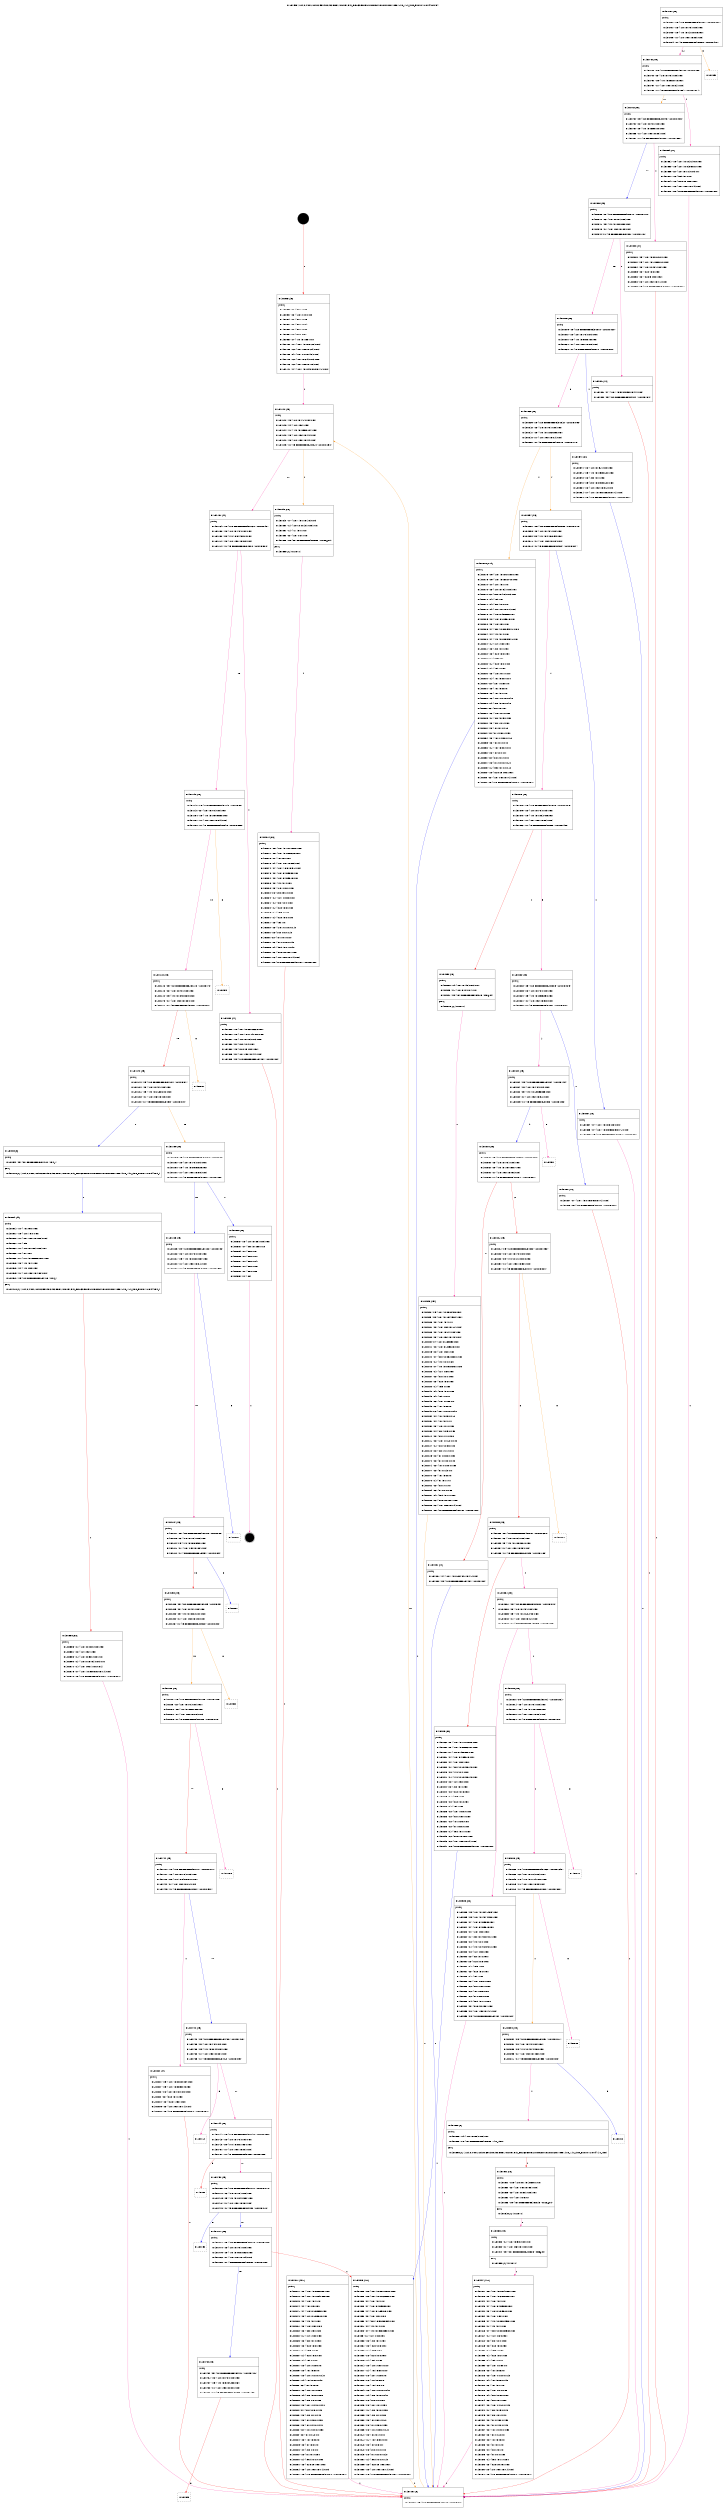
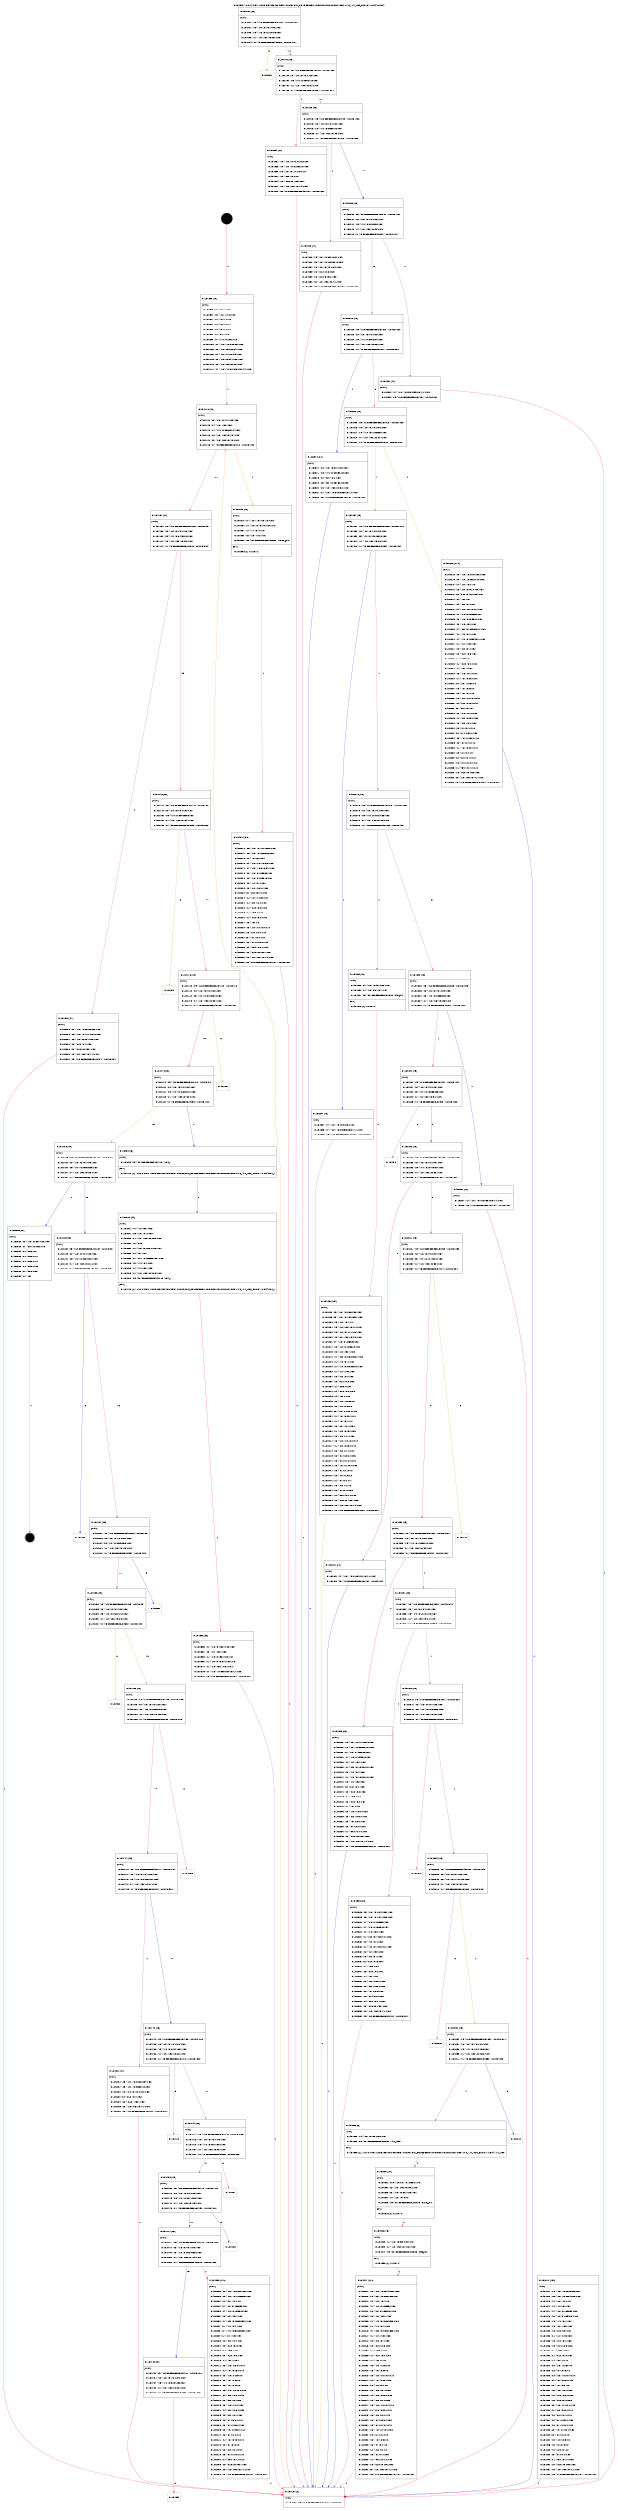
edge "0x401b96 [12]" -> "0x401cd0 [144]": now "0x401b96 [12]" -> "0x402191 [5]"
